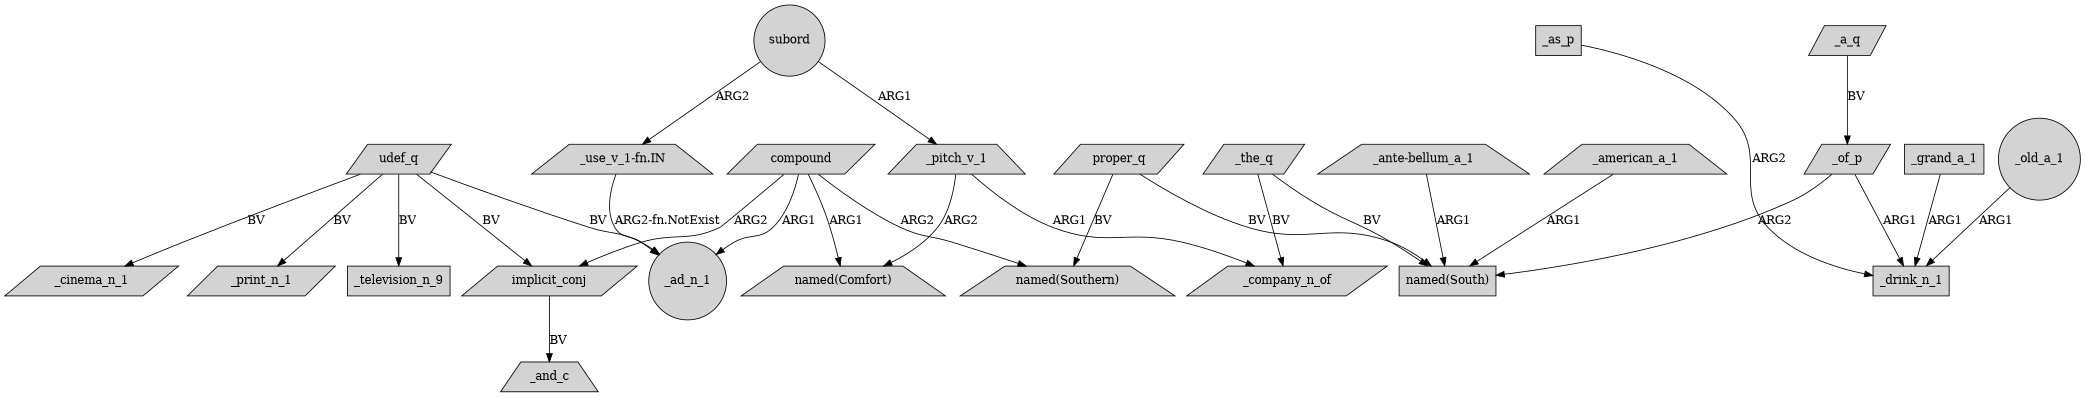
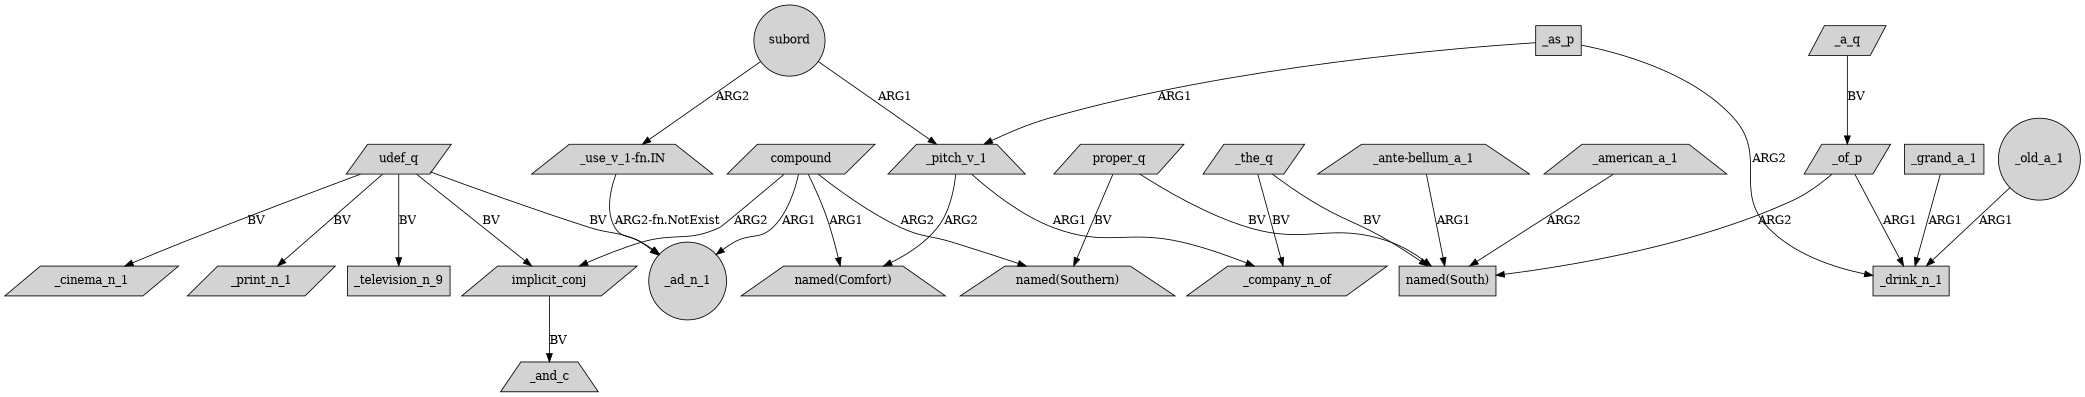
edge "_as_p" -> "_pitch_v_1": added, label "ARG1"
edge "_american_a_1" -> "named(South)": label "ARG1" -> "ARG2"
